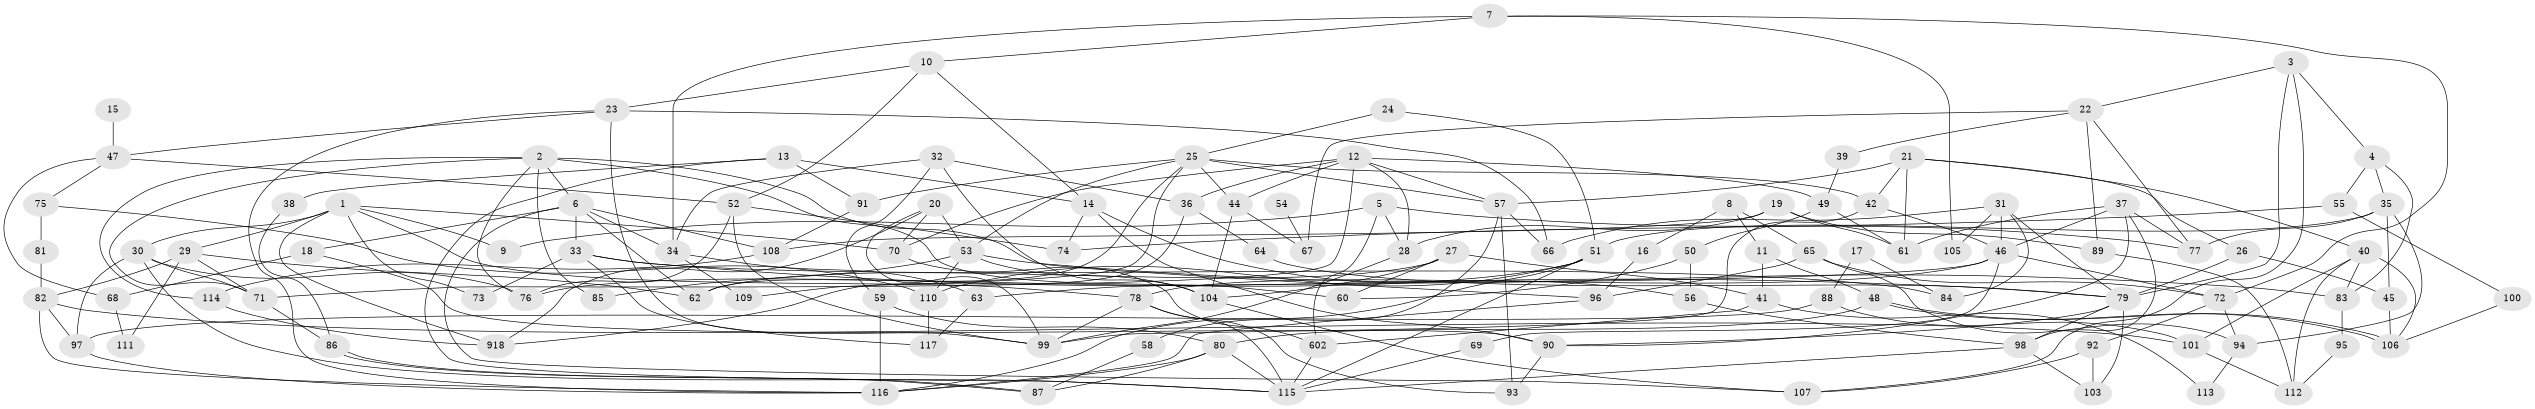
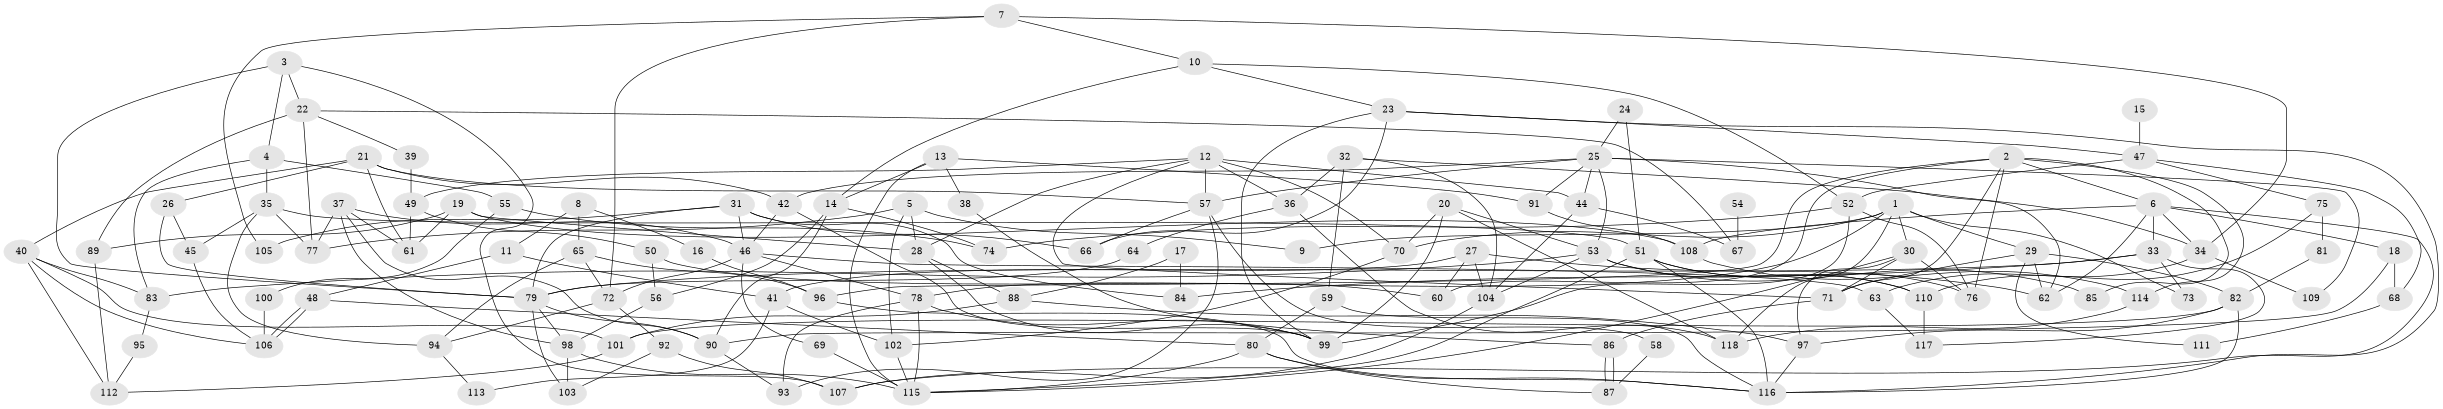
edge "28" -- "88": added
node "918": label "918" -> "118"
node "602": label "602" -> "102"
